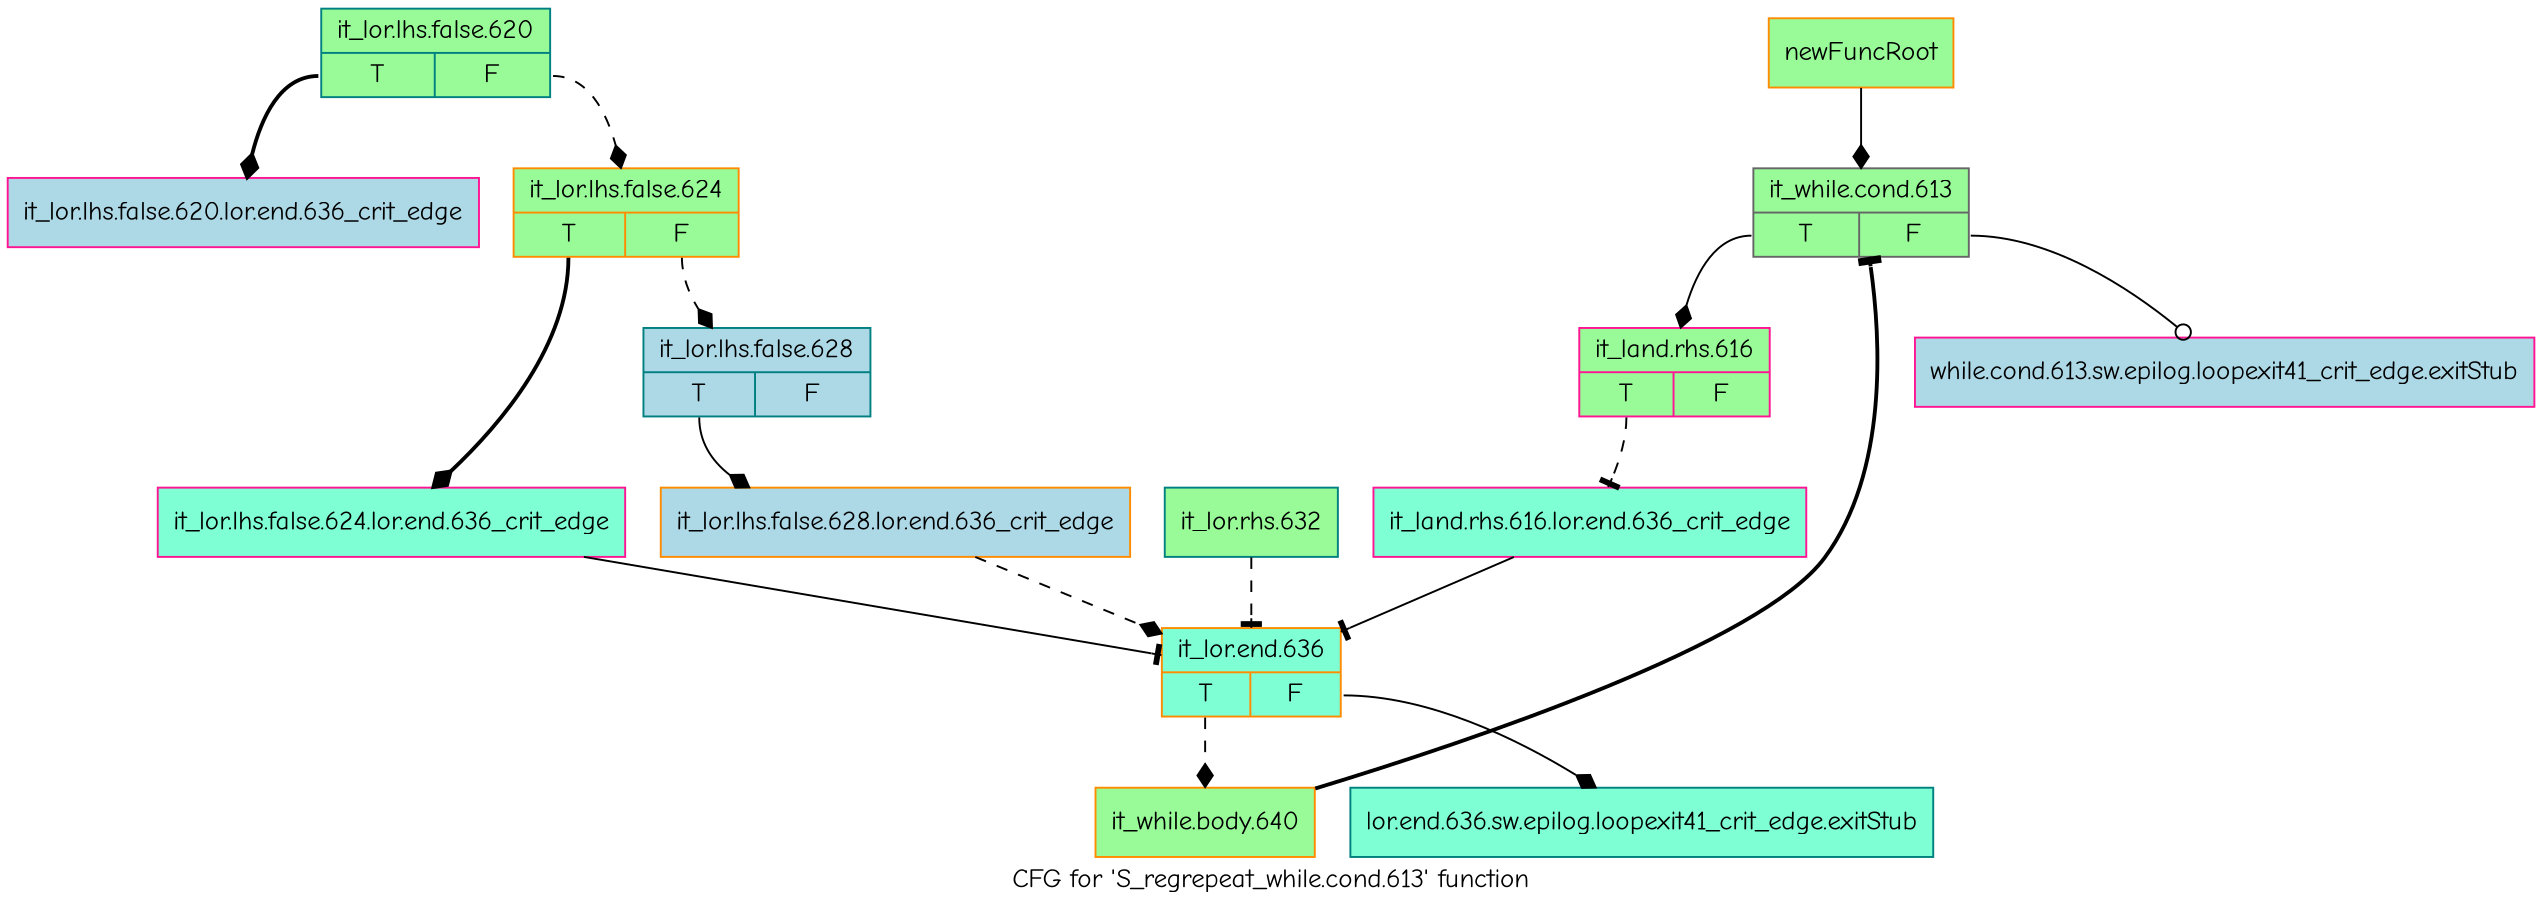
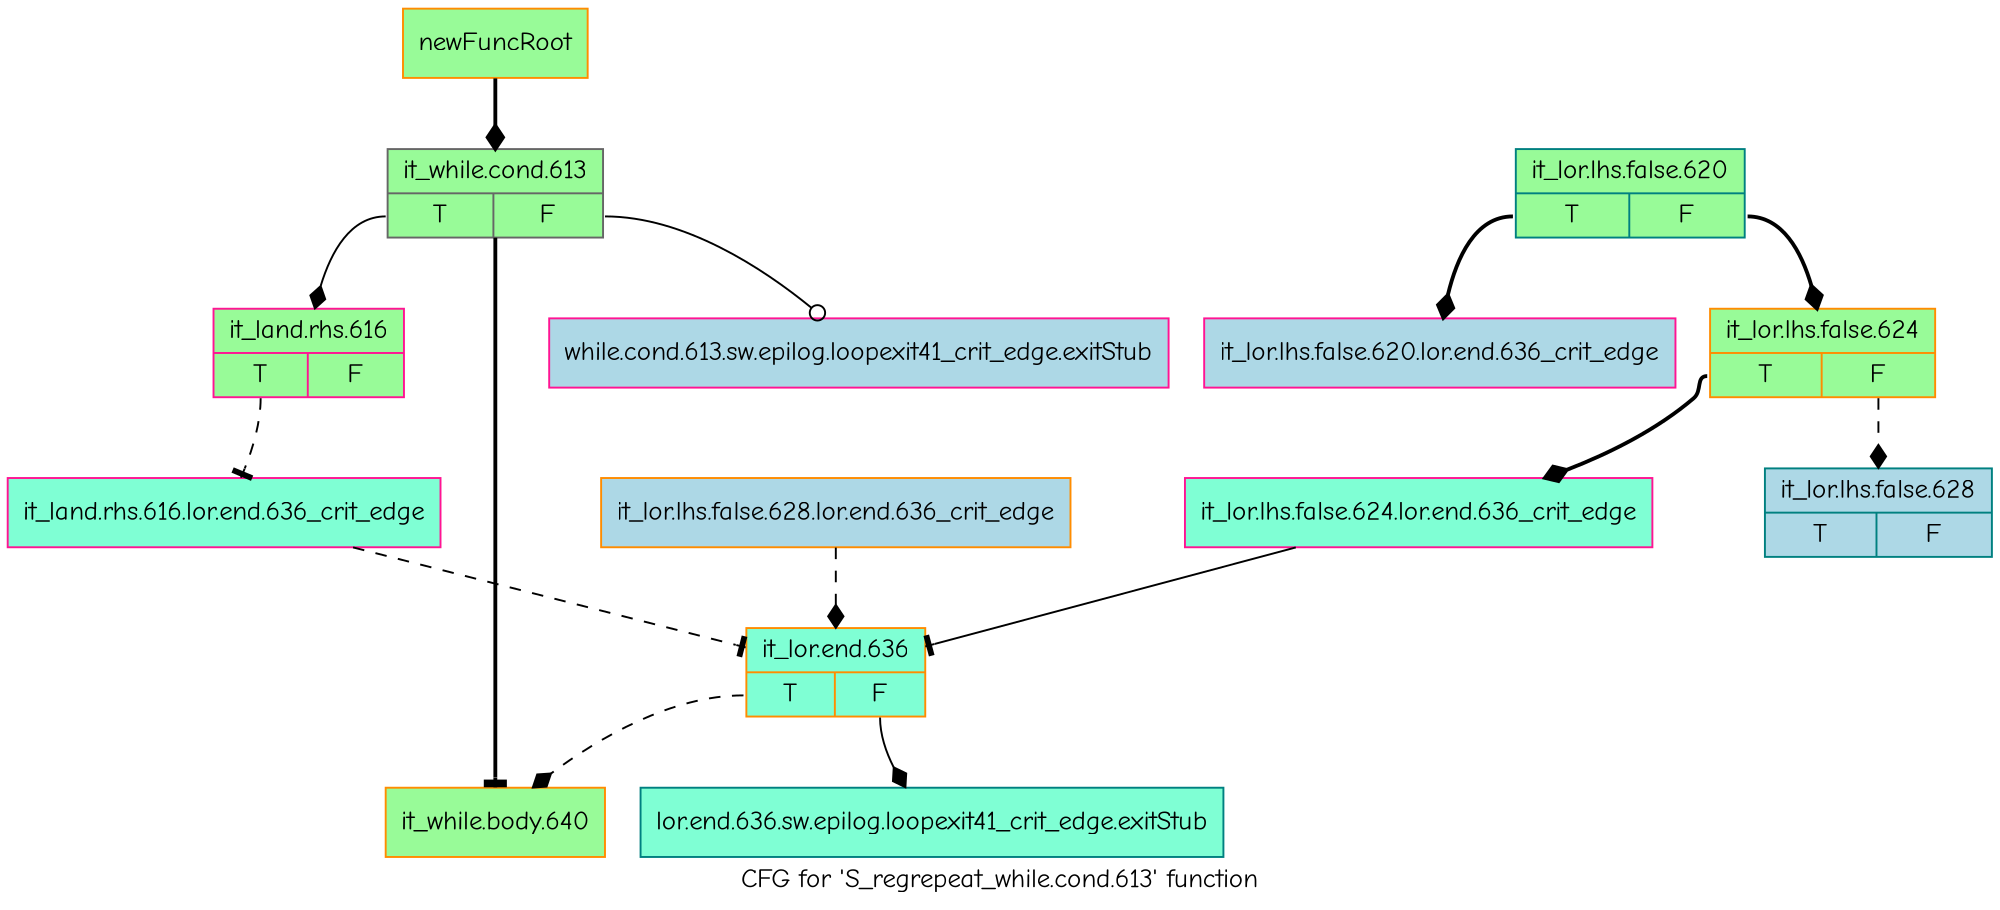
edge "it_lor.lhs.false.620" -> "it_lor.lhs.false.624": style dashed -> bold
edge "newFuncRoot" -> "it_while.cond.613": style solid -> bold
edge "it_lor.lhs.false.628" -> "it_lor.lhs.false.628.lor.end.636_crit_edge": removed
node "it_lor.rhs.632": removed
edge "it_land.rhs.616.lor.end.636_crit_edge" -> "it_lor.end.636": style solid -> dashed
edge "it_while.body.640" -> "it_while.cond.613": reversed
